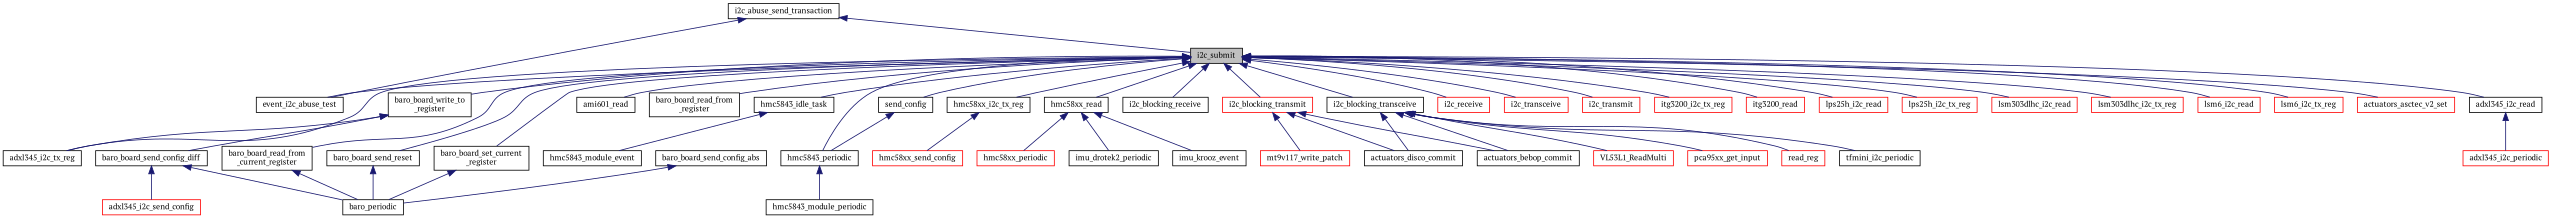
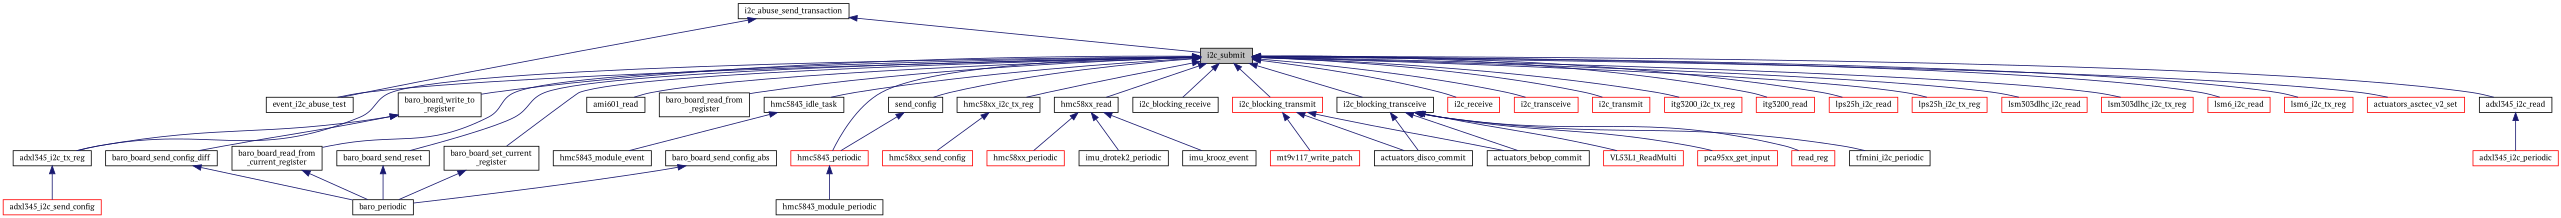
node "hmc5843_periodic": color black -> red
edge "adxl345_i2c_send_config" -> "baro_board_send_config_diff": now "adxl345_i2c_send_config" -> "adxl345_i2c_tx_reg"
